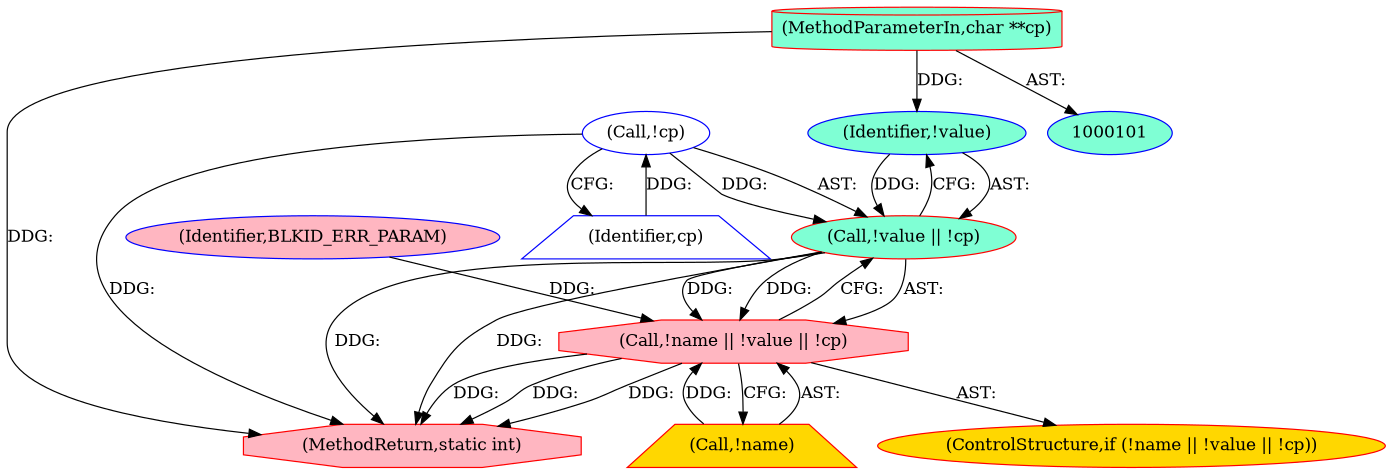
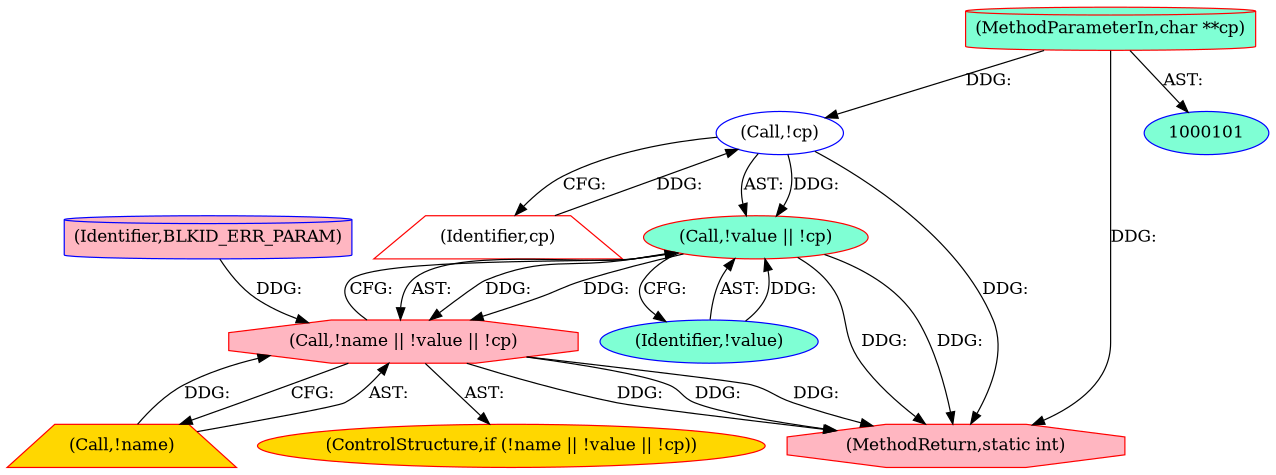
edge "(MethodParameterIn,char **cp)" -> "(Identifier,!value)": now "(MethodParameterIn,char **cp)" -> "(Call,!cp)"
node "(Identifier,BLKID_ERR_PARAM)": shape ellipse -> cylinder
node "(Identifier,cp)": color blue -> red
